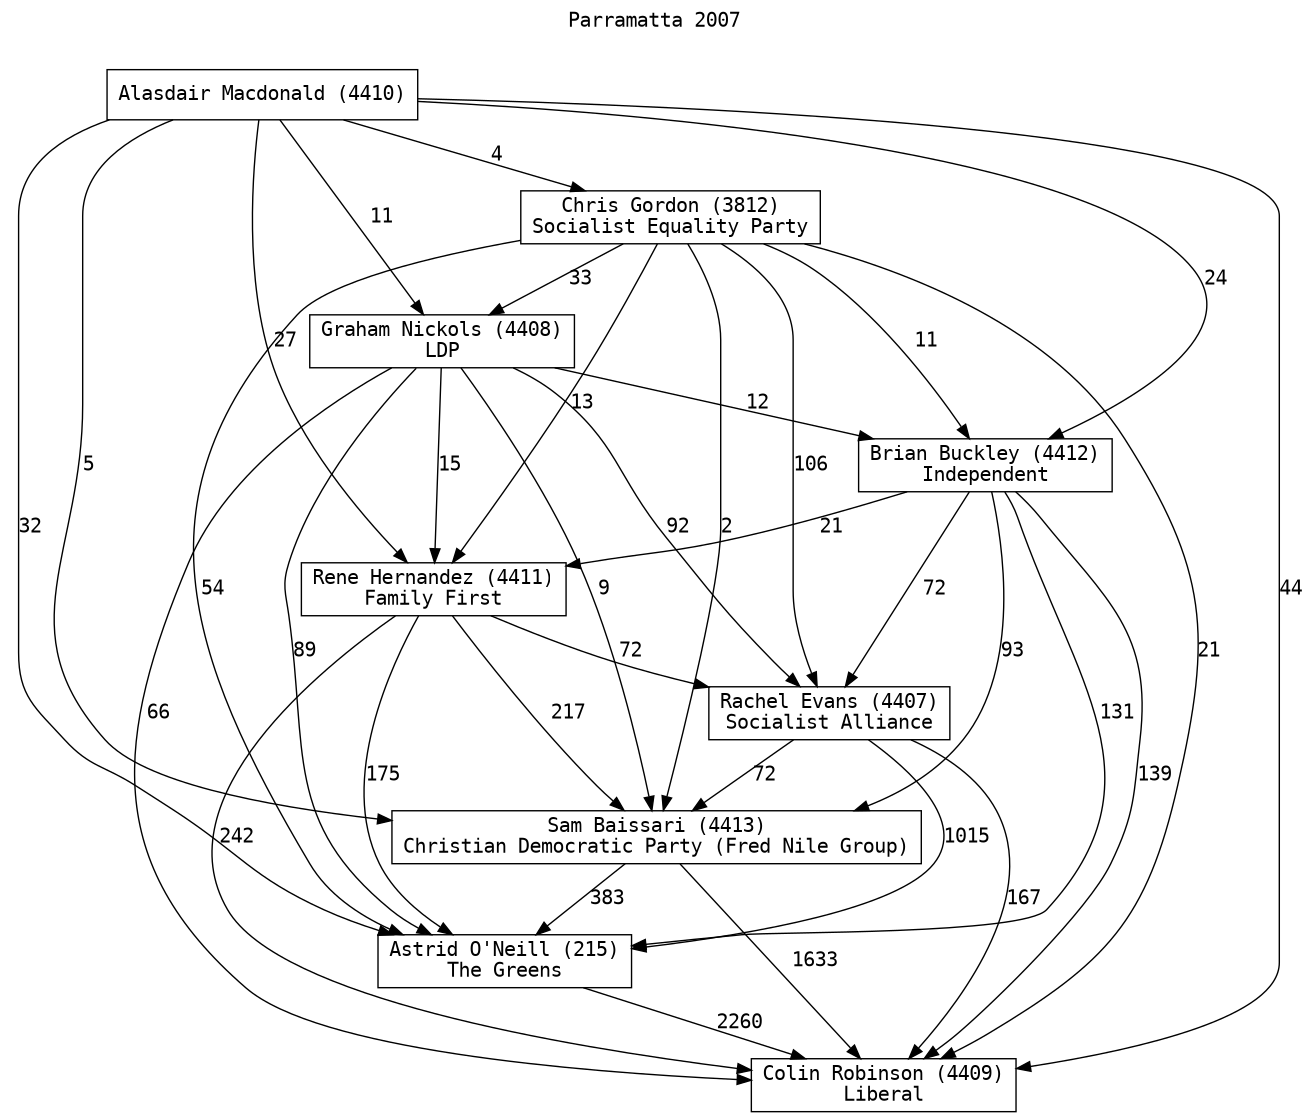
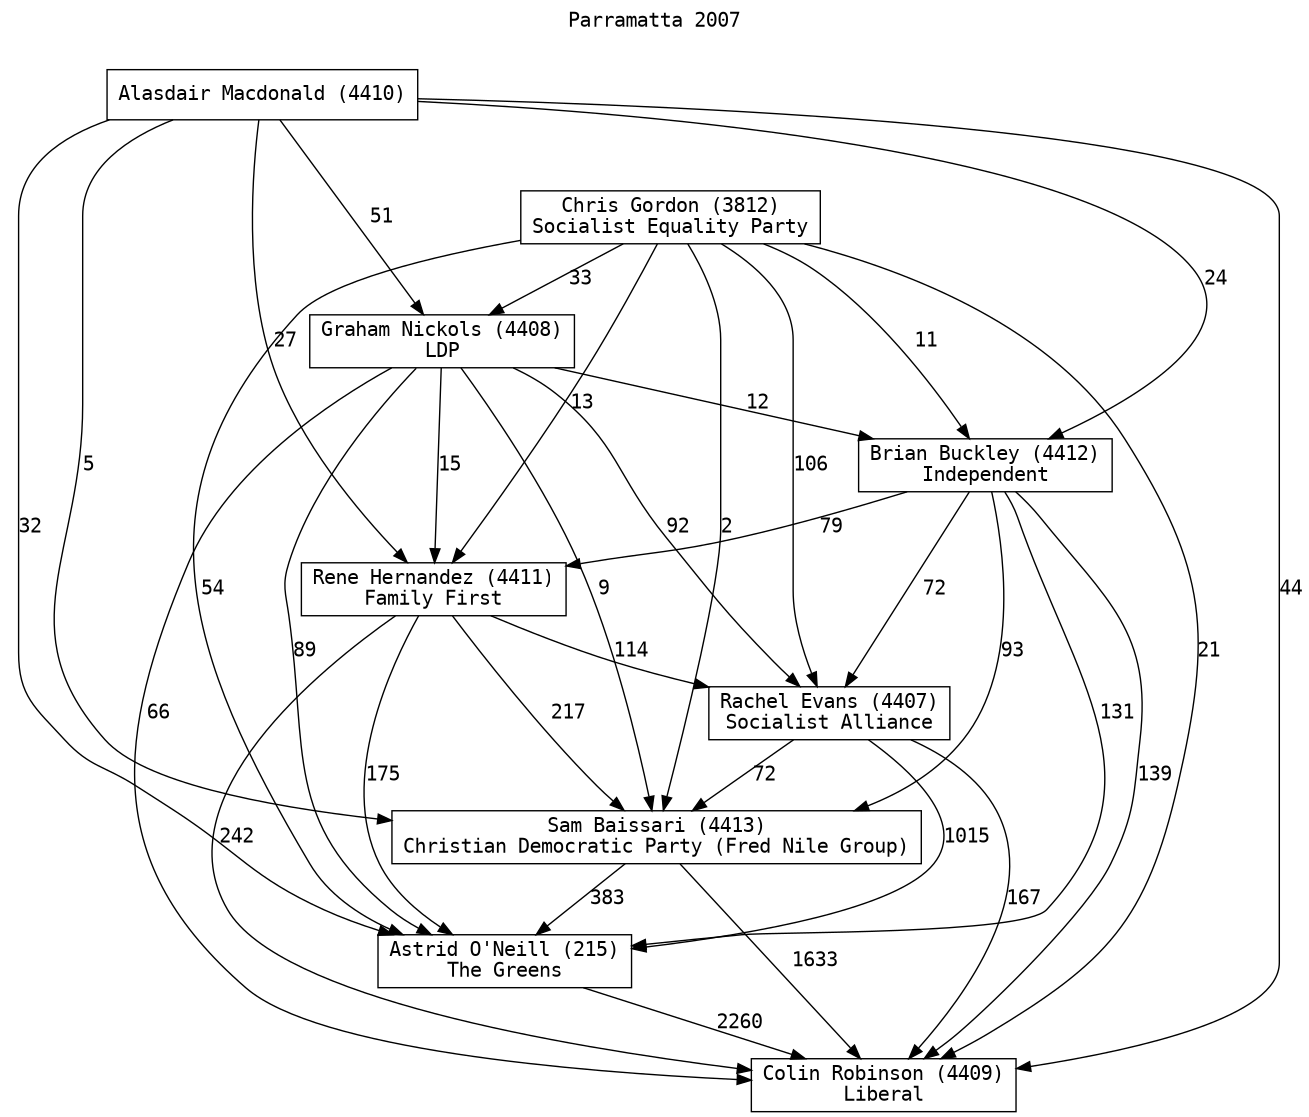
edge "Alasdair Macdonald (4410)" -> "Chris Gordon (3812) Socialist Equality Party": removed, label "4"
edge "Alasdair Macdonald (4410)" -> "Graham Nickols (4408) LDP": label "11" -> "51"
edge "Brian Buckley (4412) Independent" -> "Rene Hernandez (4411) Family First": label "21" -> "79"
edge "Rene Hernandez (4411) Family First" -> "Rachel Evans (4407) Socialist Alliance": label "72" -> "114"
